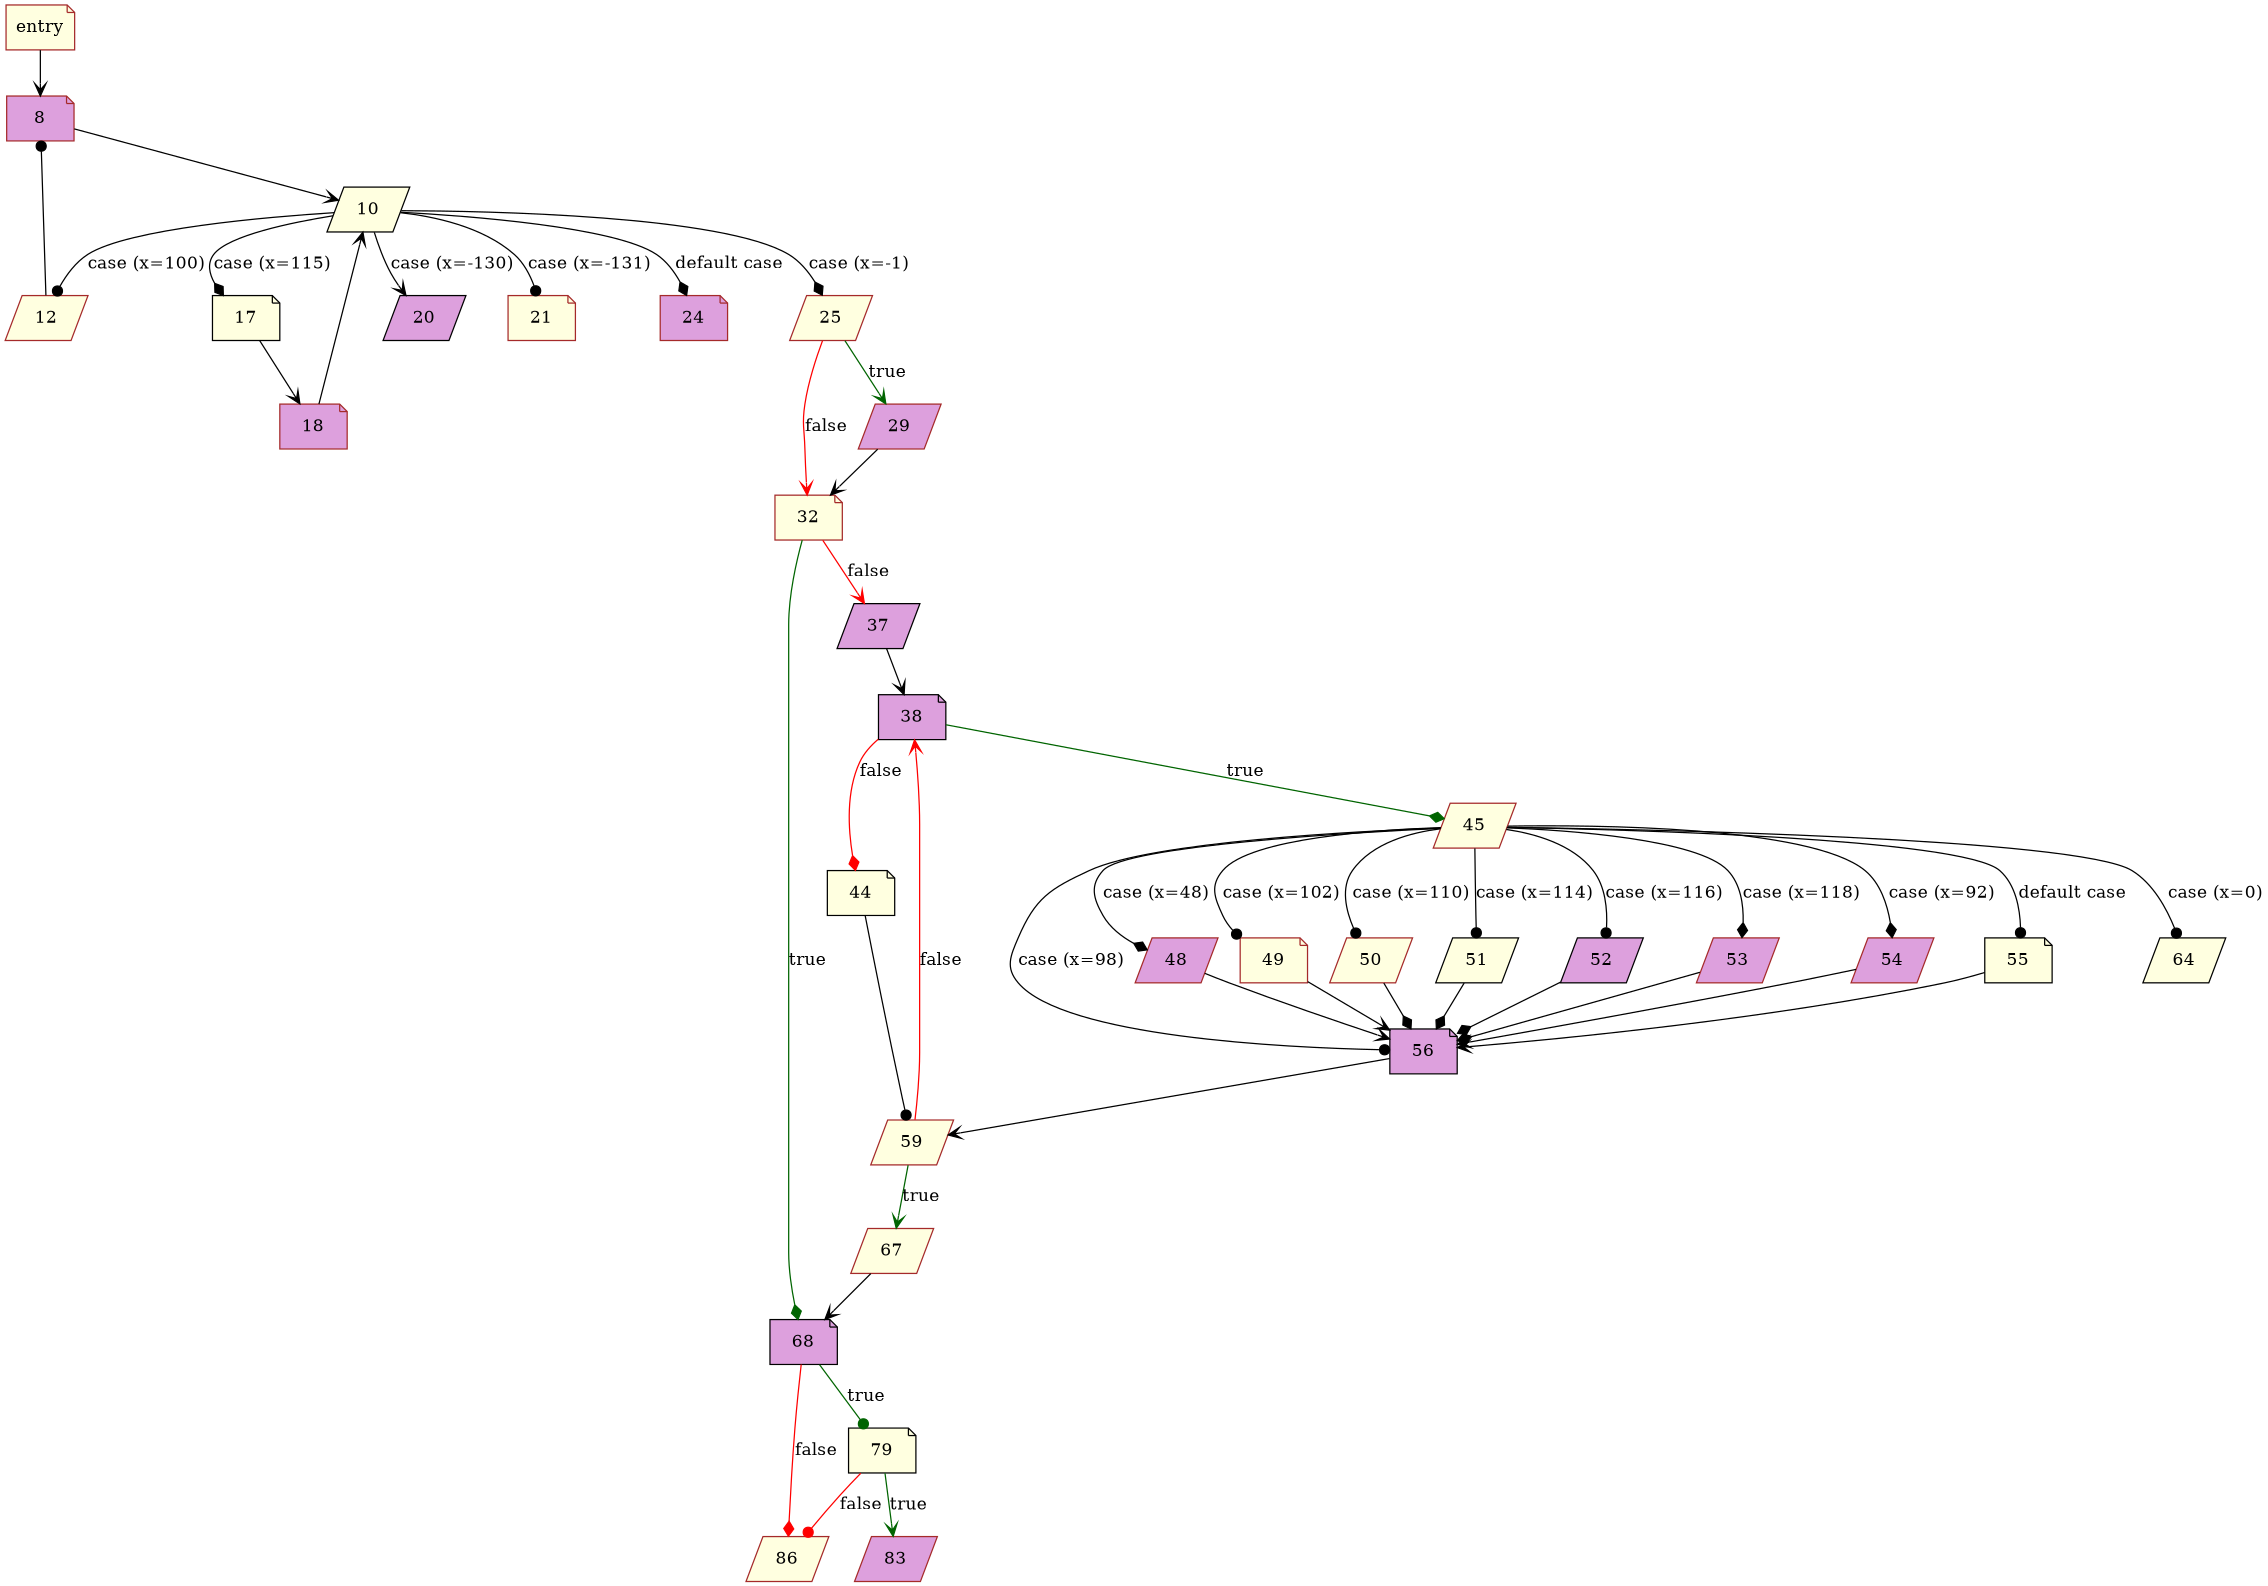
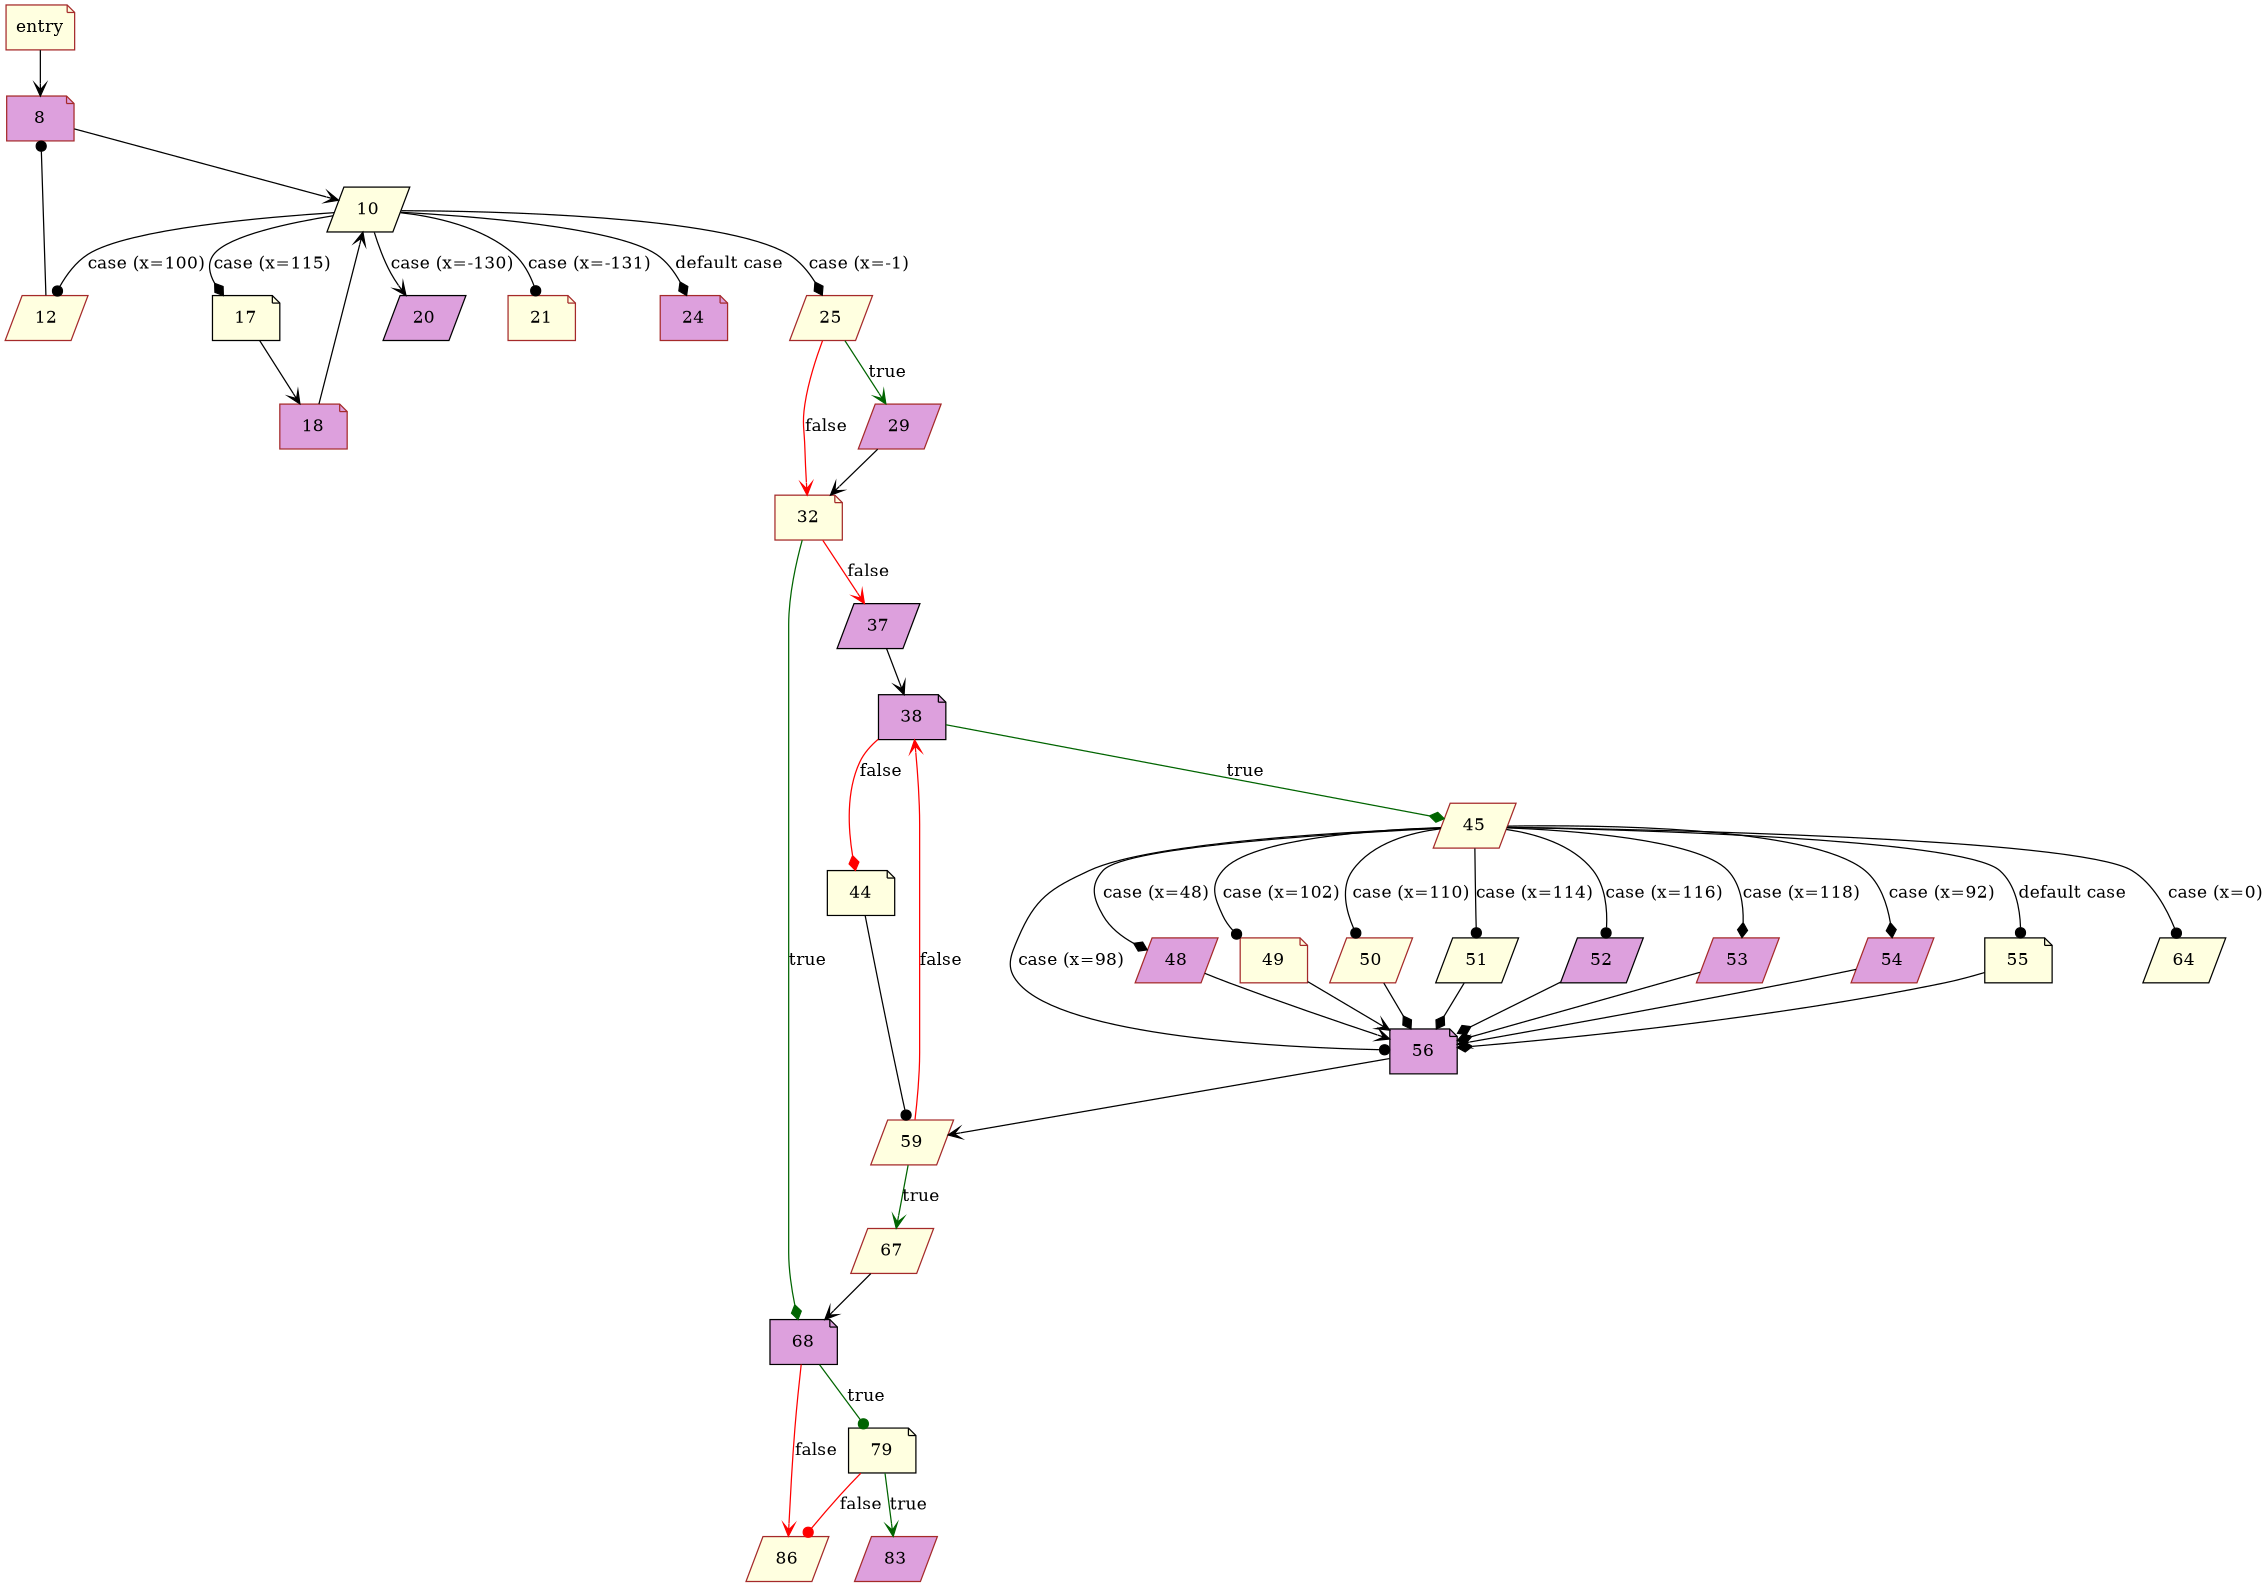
edge "55" -> "56": arrowhead vee -> diamond
edge "68" -> "86": arrowhead diamond -> vee
